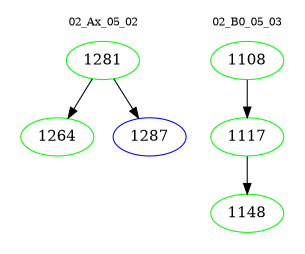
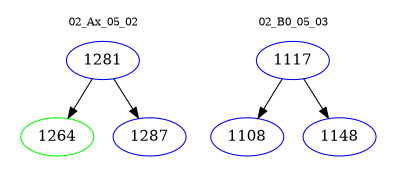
node "1281": color green -> blue
node "1108": color green -> blue
edge "1108" -> "1117": reversed
node "1117": color green -> blue
node "1148": color green -> blue
